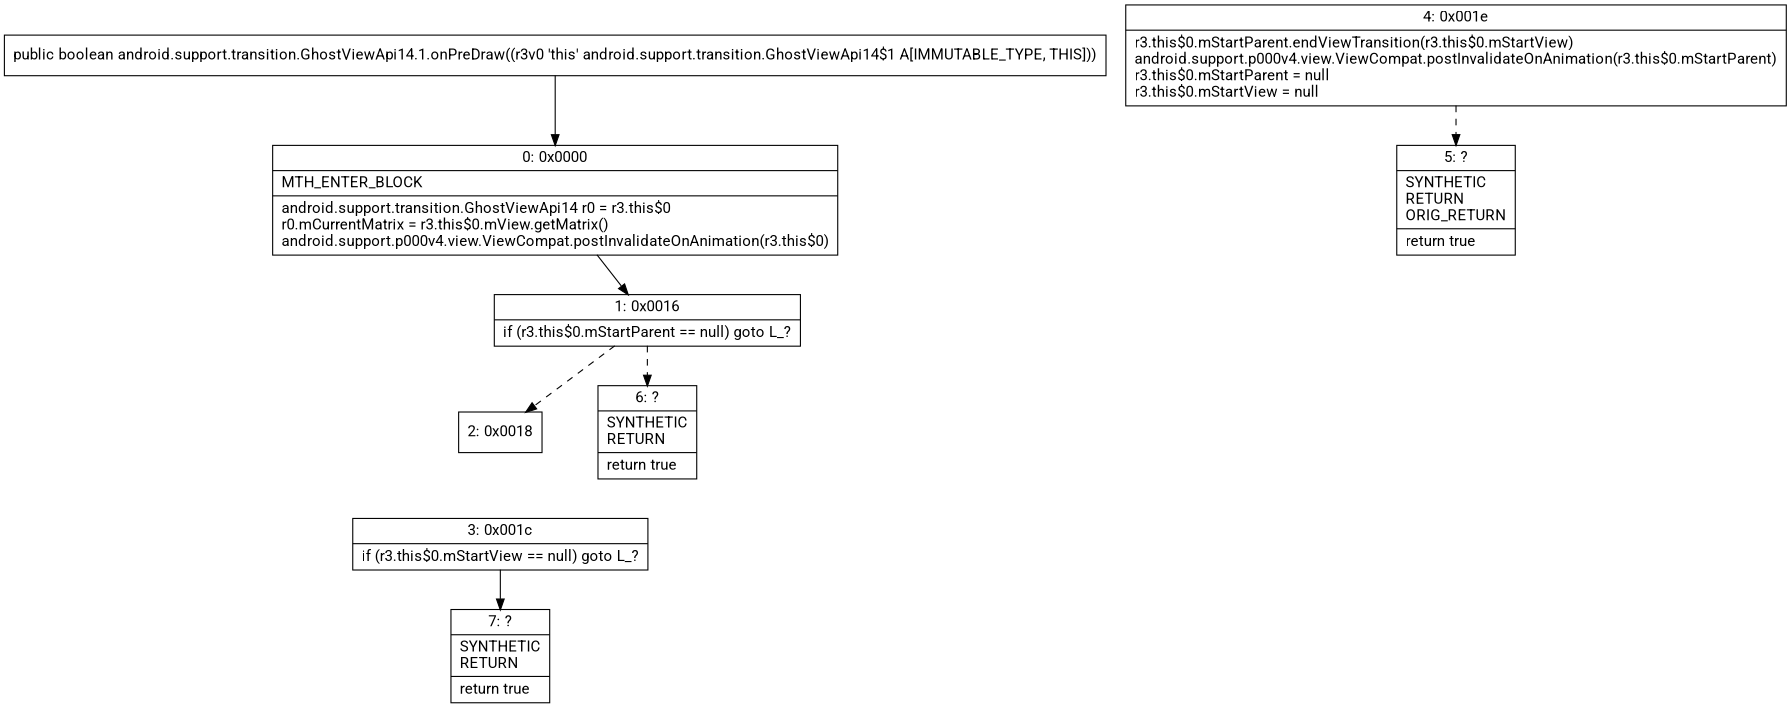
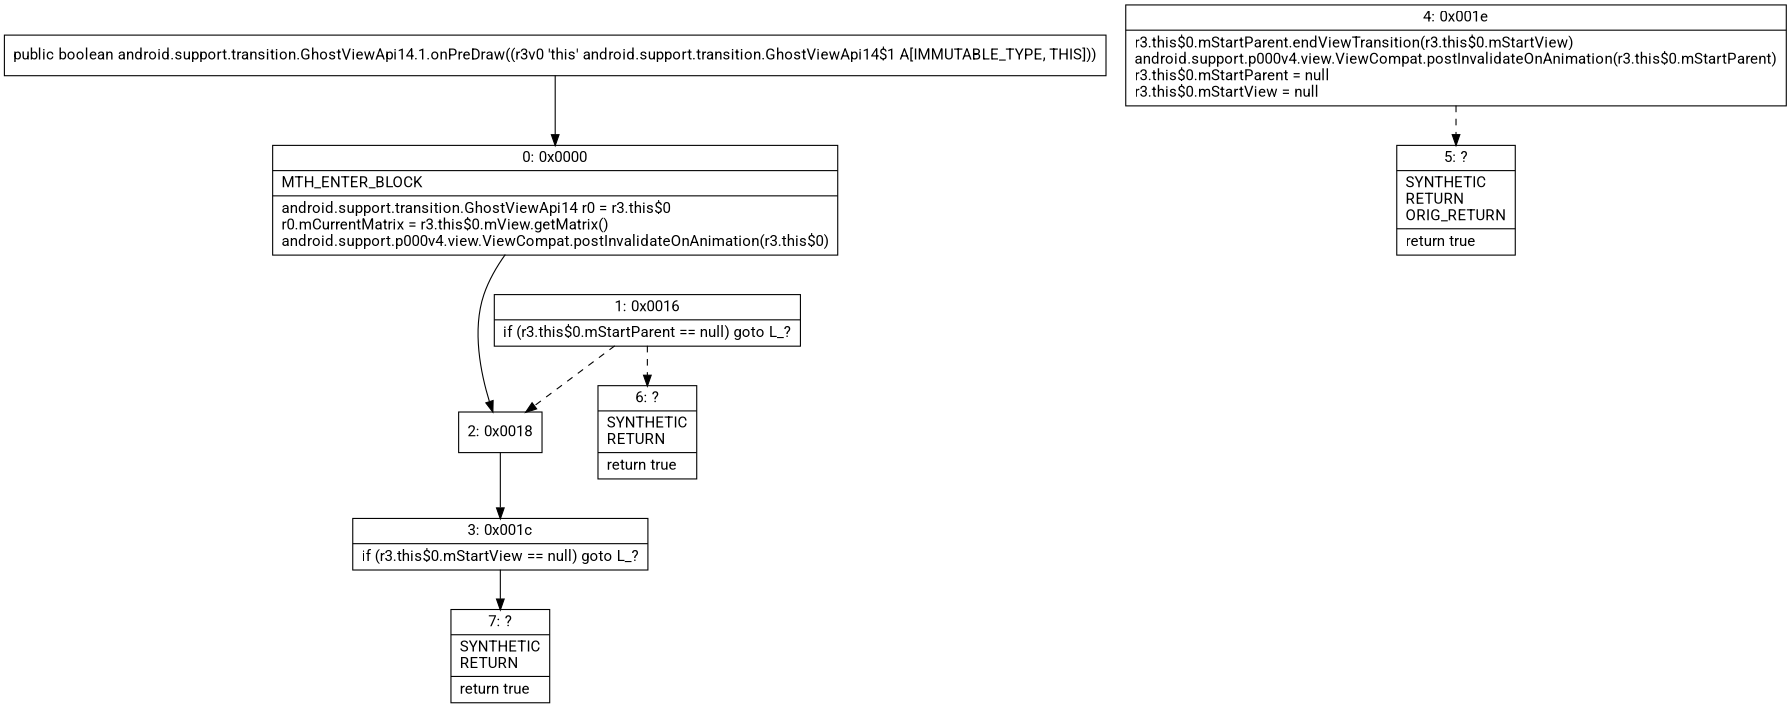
edge "0: 0x0000" -> "1: 0x0016": now "0: 0x0000" -> "2: 0x0018"
edge "2: 0x0018" -> "3: 0x001c": added
